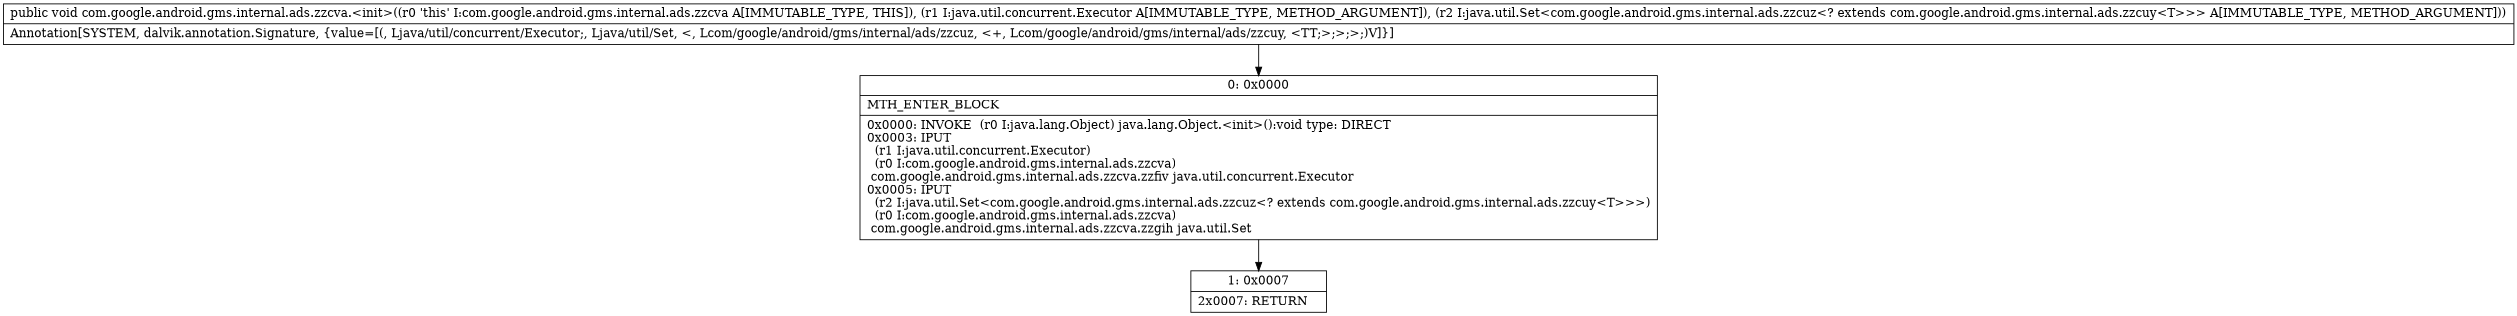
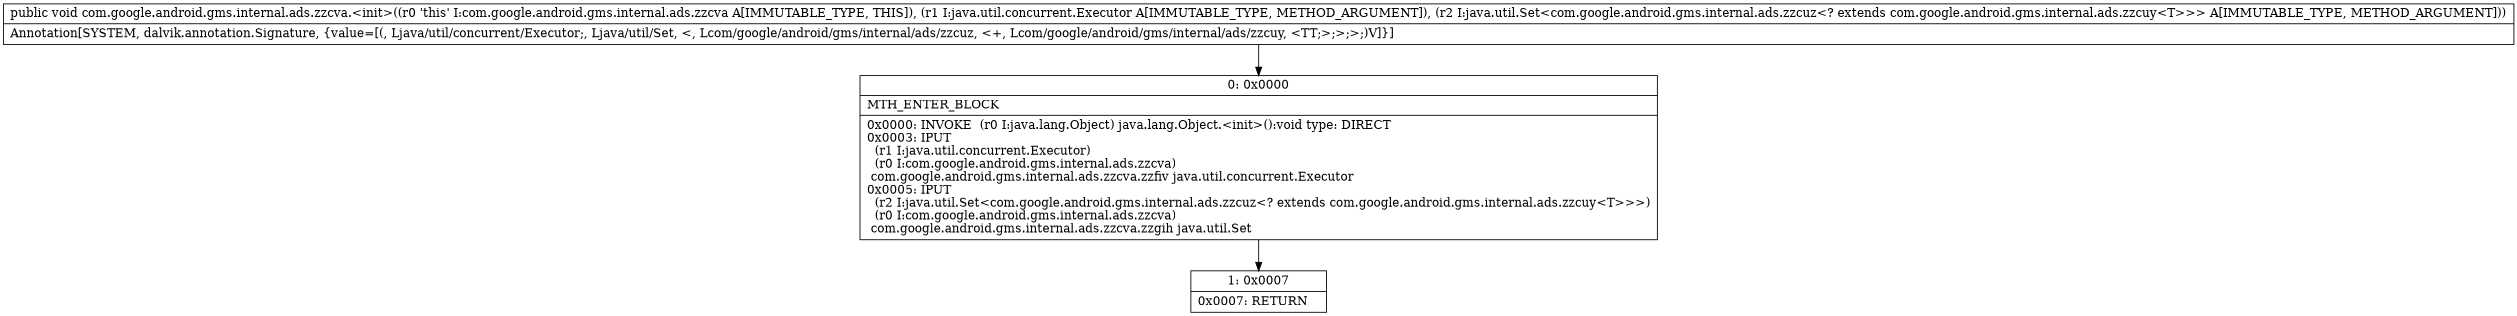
node "1: 0x0007": text "2x0007: RETURN" -> "0x0007: RETURN"
